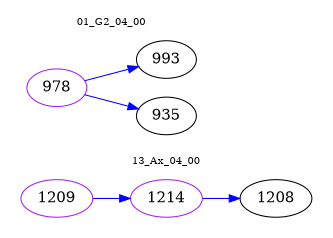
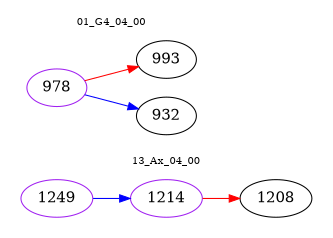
cluster "01_G2_04_00": label "01_G2_04_00" -> "01_G4_04_00"
edge "978" -> "993": color blue -> red
node "935": label "935" -> "932"
node "1209": label "1209" -> "1249"
edge "1214" -> "1208": color blue -> red
